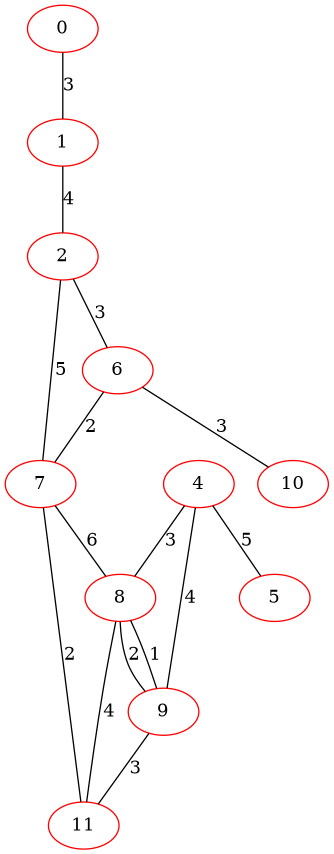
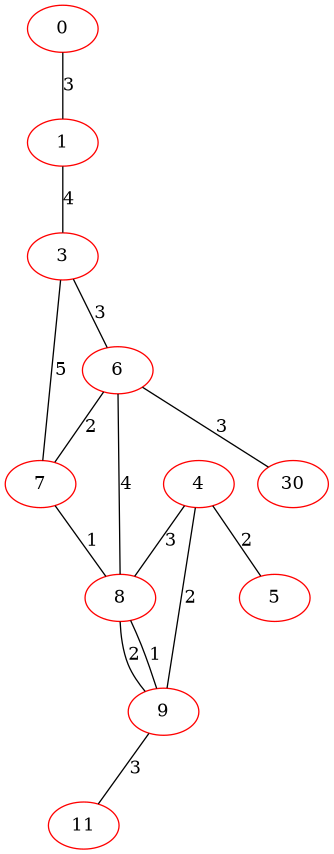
node "2": label "2" -> "3"
node "10": label "10" -> "30"
edge "7" -- "8": label "6" -> "1"
edge "4" -- "5": label "5" -> "2"
edge "4" -- "9": label "4" -> "2"
edge "7" -- "11": removed, label "2"
edge "8" -- "11": now "8" -- "6"
